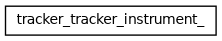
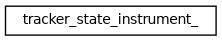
node "tracker_tracker_instrument_": label "tracker_tracker_instrument_" -> "tracker_state_instrument_"
